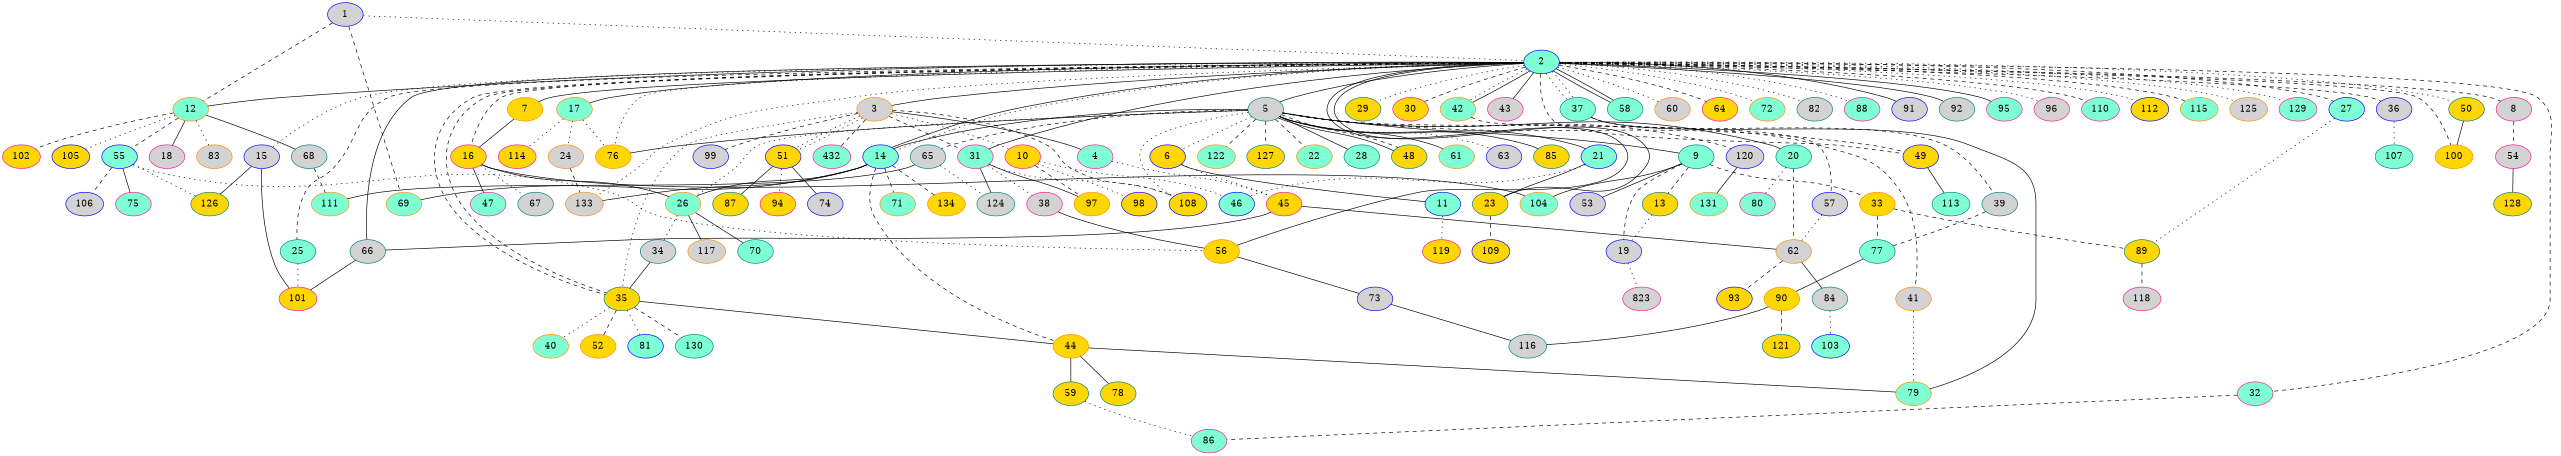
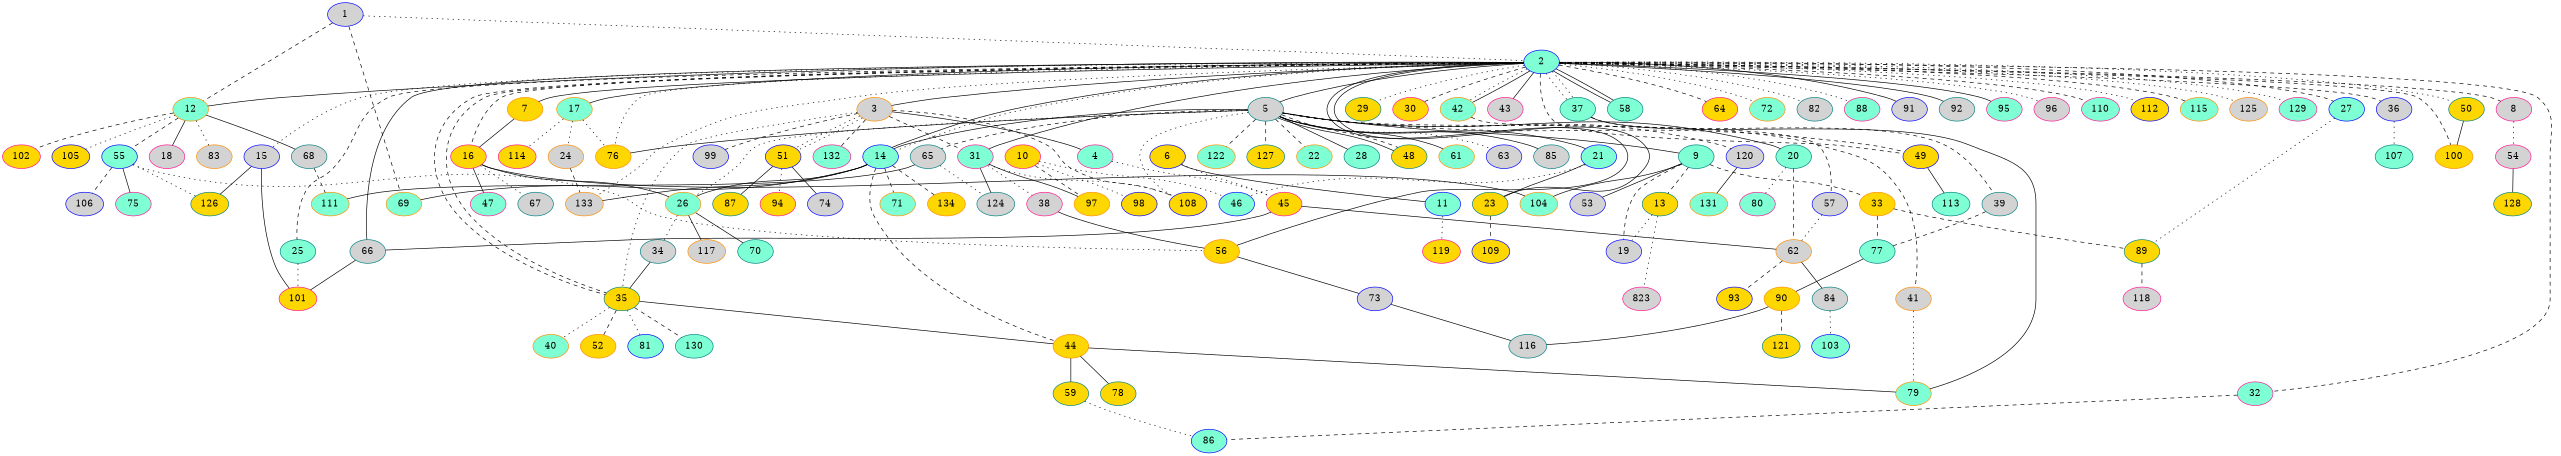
node "60": removed
edge "5" -- "6": removed
edge "8" -- "54": style dashed -> dotted
edge "3" -- "10": removed
node "432": label "432" -> "132"
node "85": fillcolor gold -> lightgrey
edge "19" -- "823": now "13" -- "823"
node "86": color deeppink -> blue
